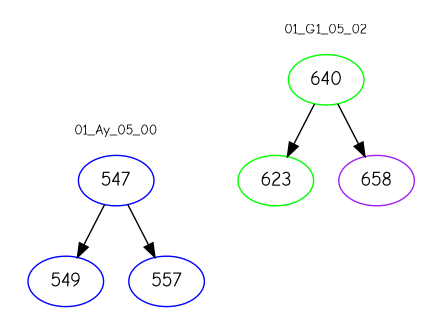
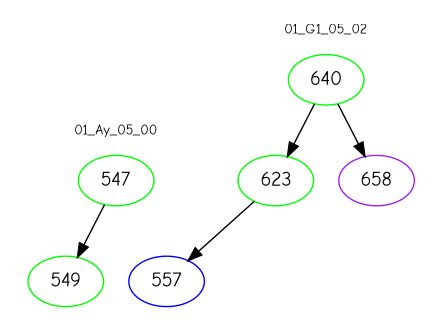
node "547": color blue -> green
edge "547" -> "557": now "623" -> "557"
node "549": color blue -> green
